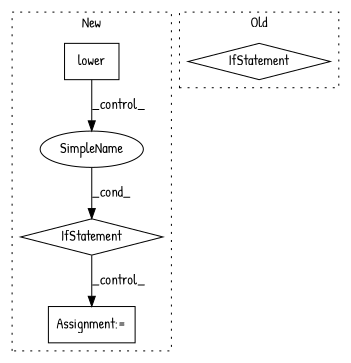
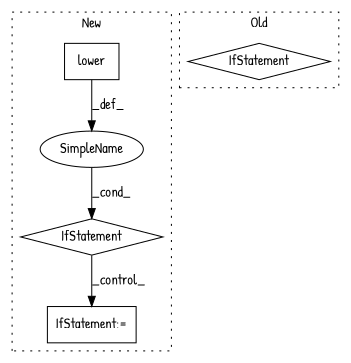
edge "lower" -> "SimpleName": label "_control_" -> "_def_"
node "Assignment:=": label "Assignment:=" -> "IfStatement:="
